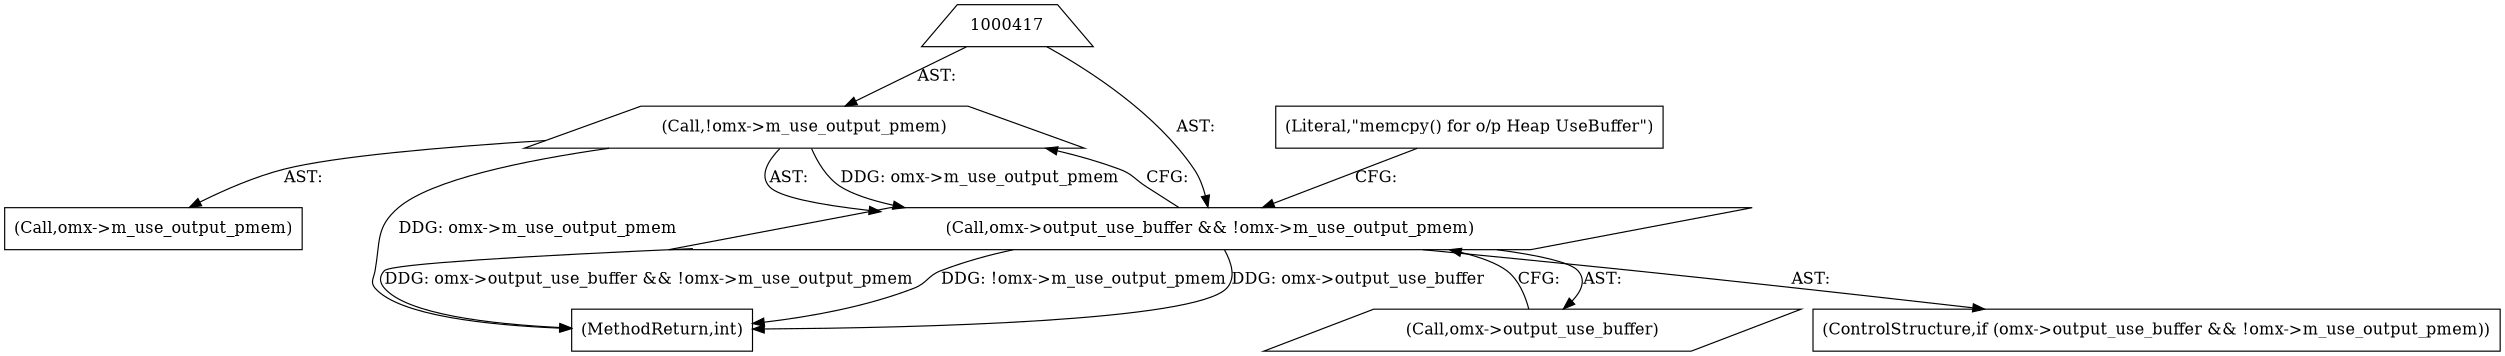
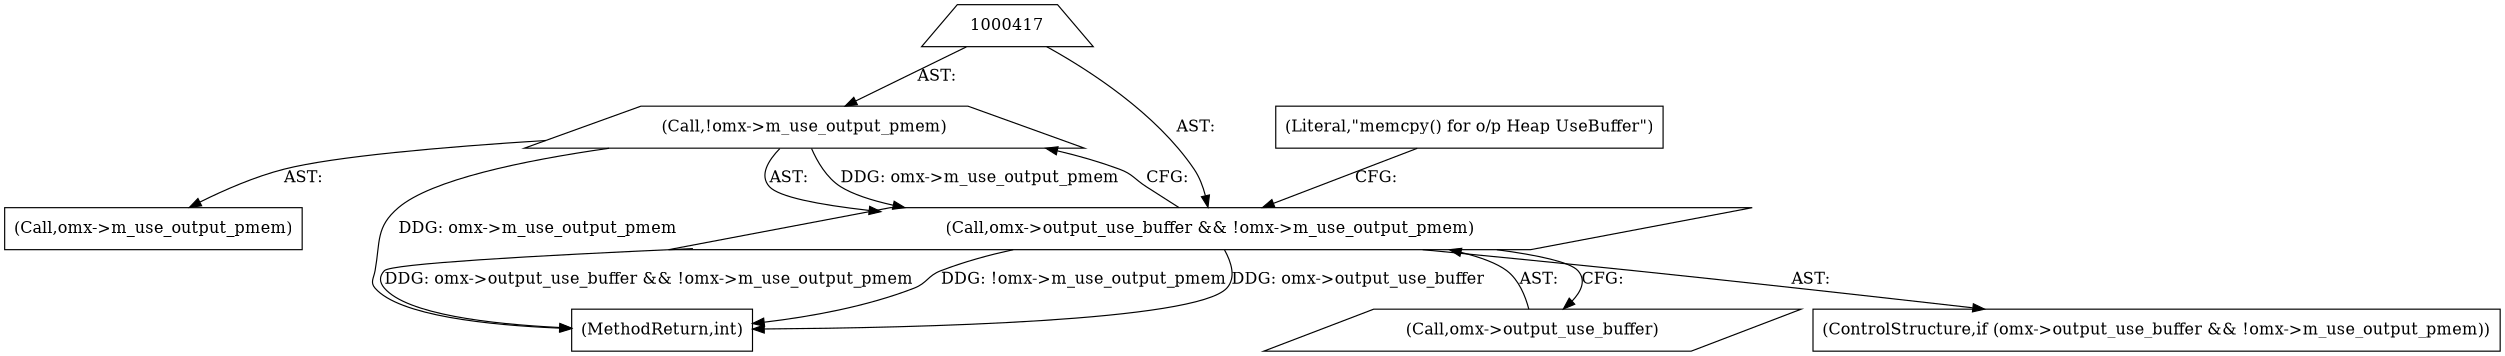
edge "(Call,omx->output_use_buffer)" -> "(Call,omx->output_use_buffer && !omx->m_use_output_pmem)": label "CFG: " -> "AST: "
edge "(Call,omx->output_use_buffer && !omx->m_use_output_pmem)" -> "(Call,omx->output_use_buffer)": label "AST: " -> "CFG: "
